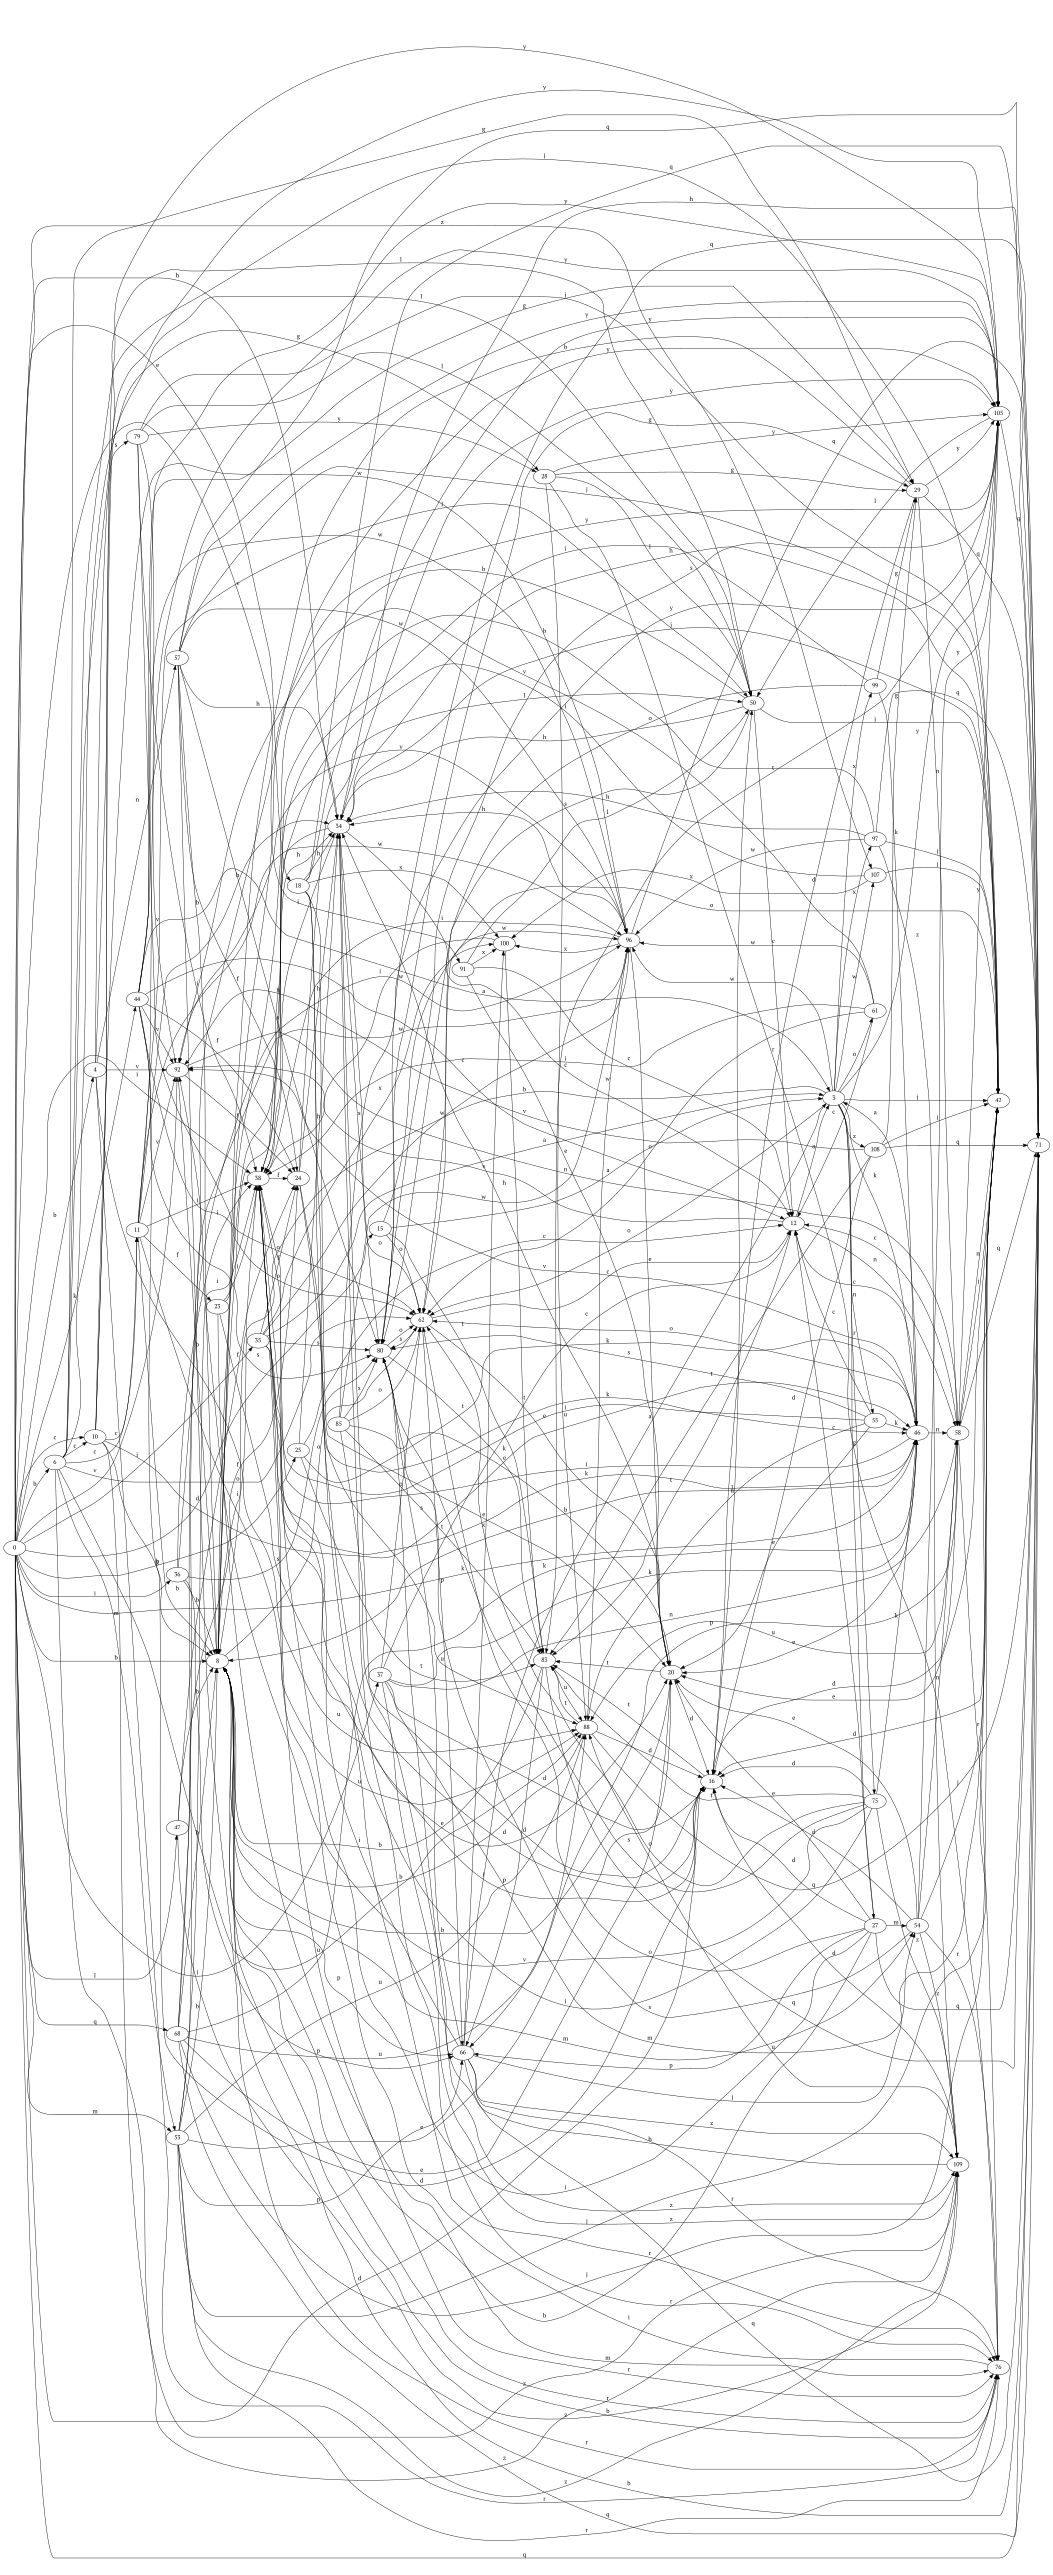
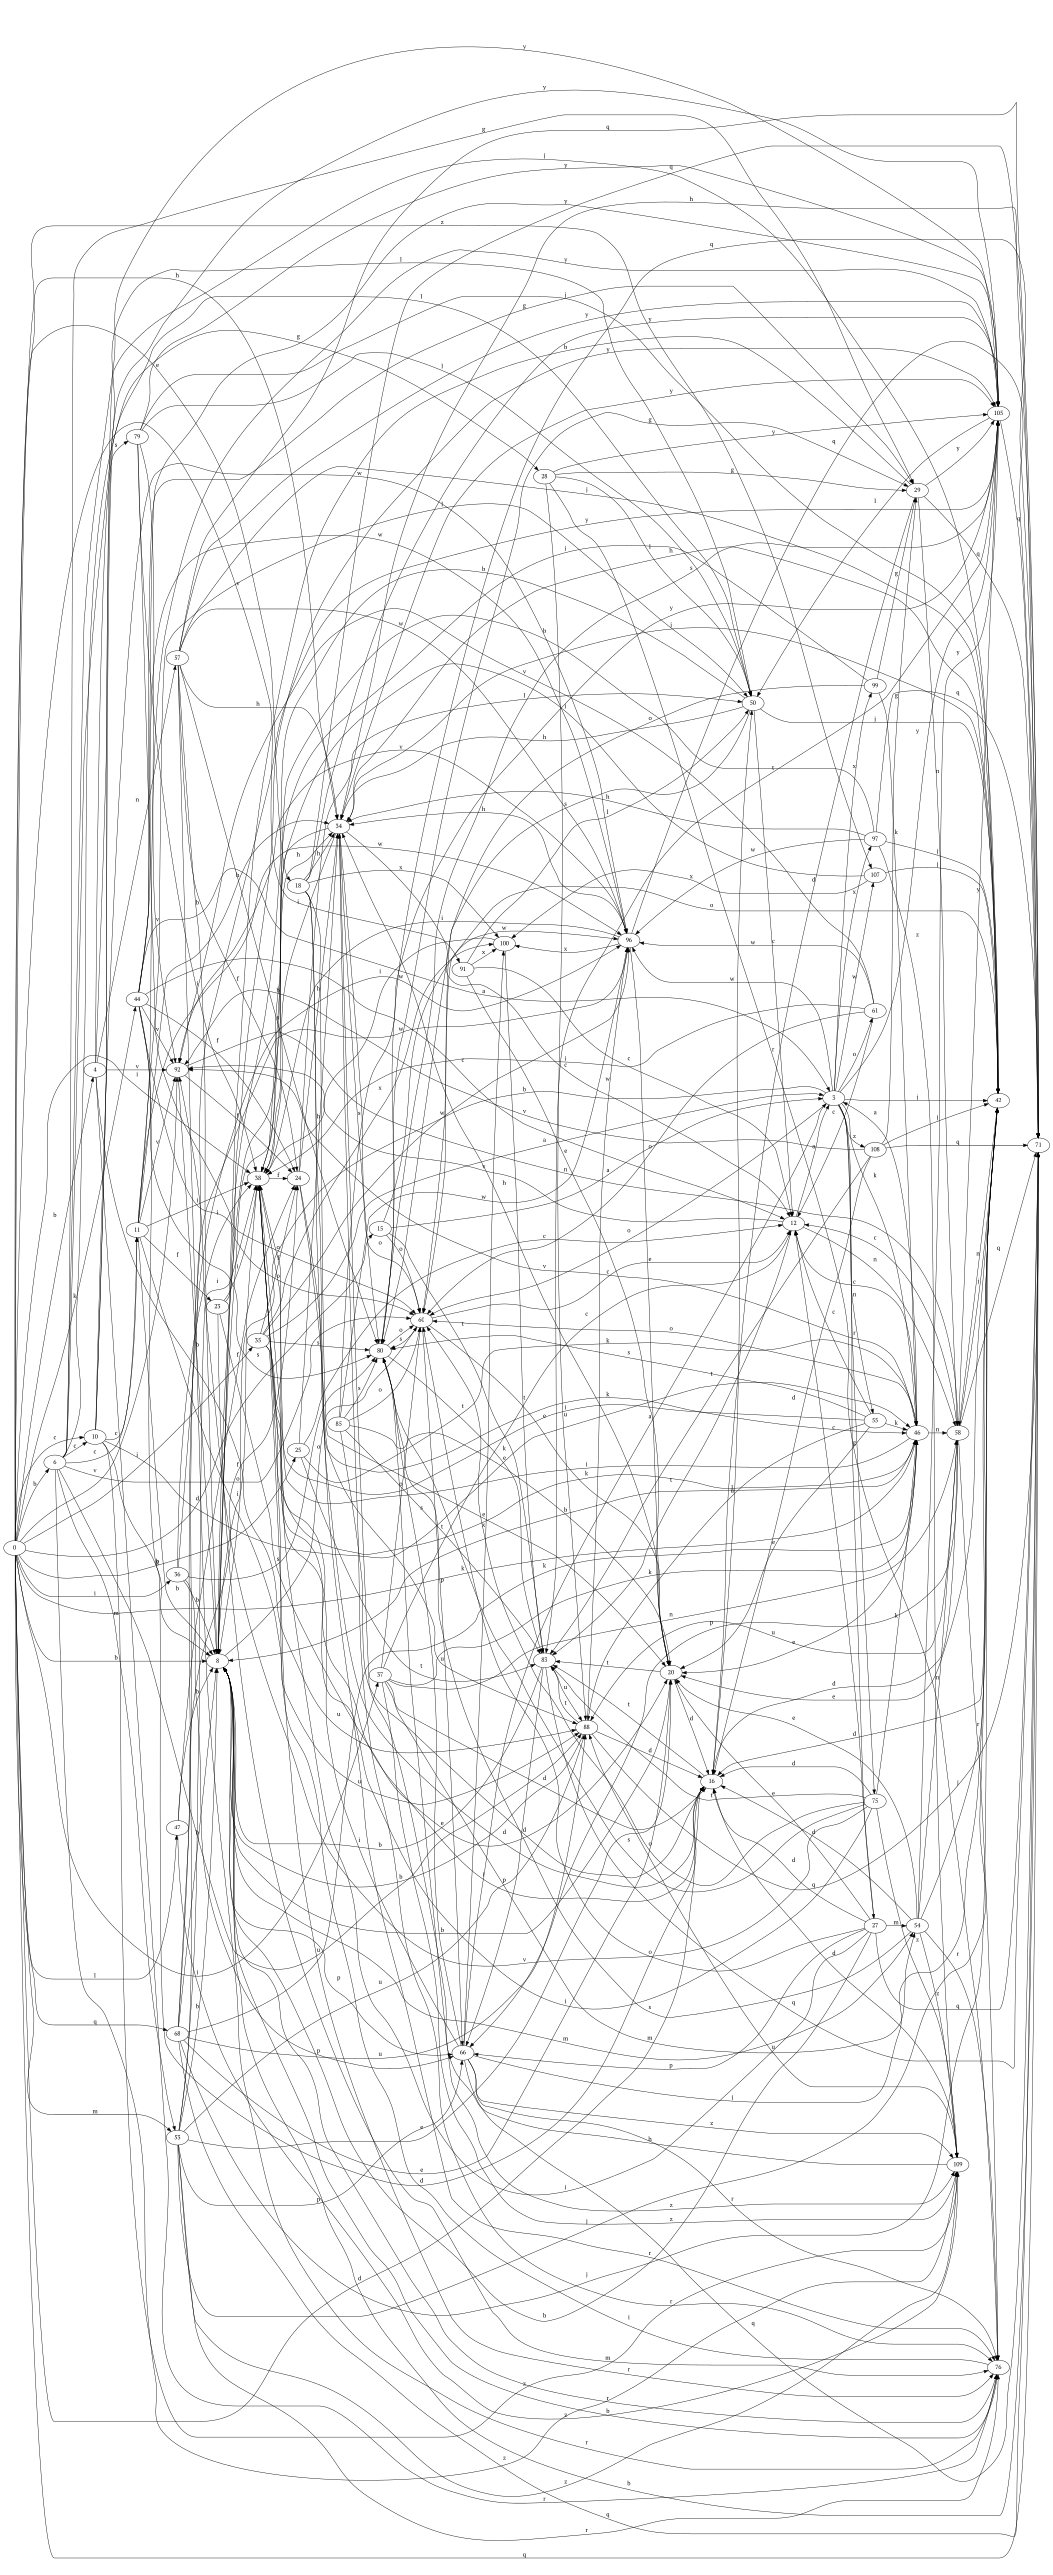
edge "79" -> "28": now "79" -> "105"
node "62": label "62" -> "60"
